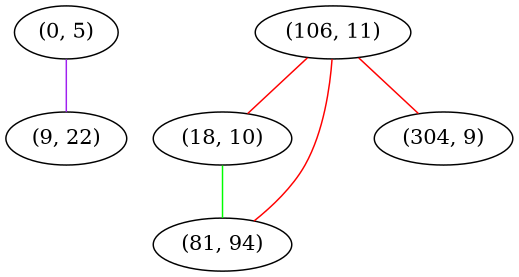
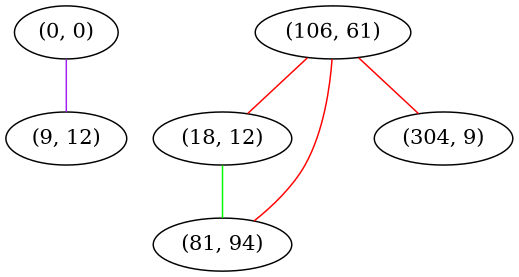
node "(0, 5)": label "(0, 5)" -> "(0, 0)"
node "(106, 11)": label "(106, 11)" -> "(106, 61)"
node "(9, 22)": label "(9, 22)" -> "(9, 12)"
node "(18, 10)": label "(18, 10)" -> "(18, 12)"
